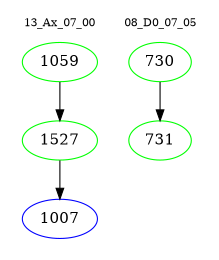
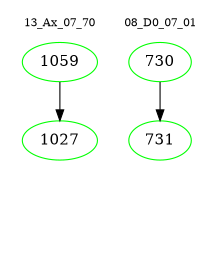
cluster "13_Ax_07_00": label "13_Ax_07_00" -> "13_Ax_07_70"
cluster "08_D0_07_05": label "08_D0_07_05" -> "08_D0_07_01"
node "1527": label "1527" -> "1027"
node "1007": removed
